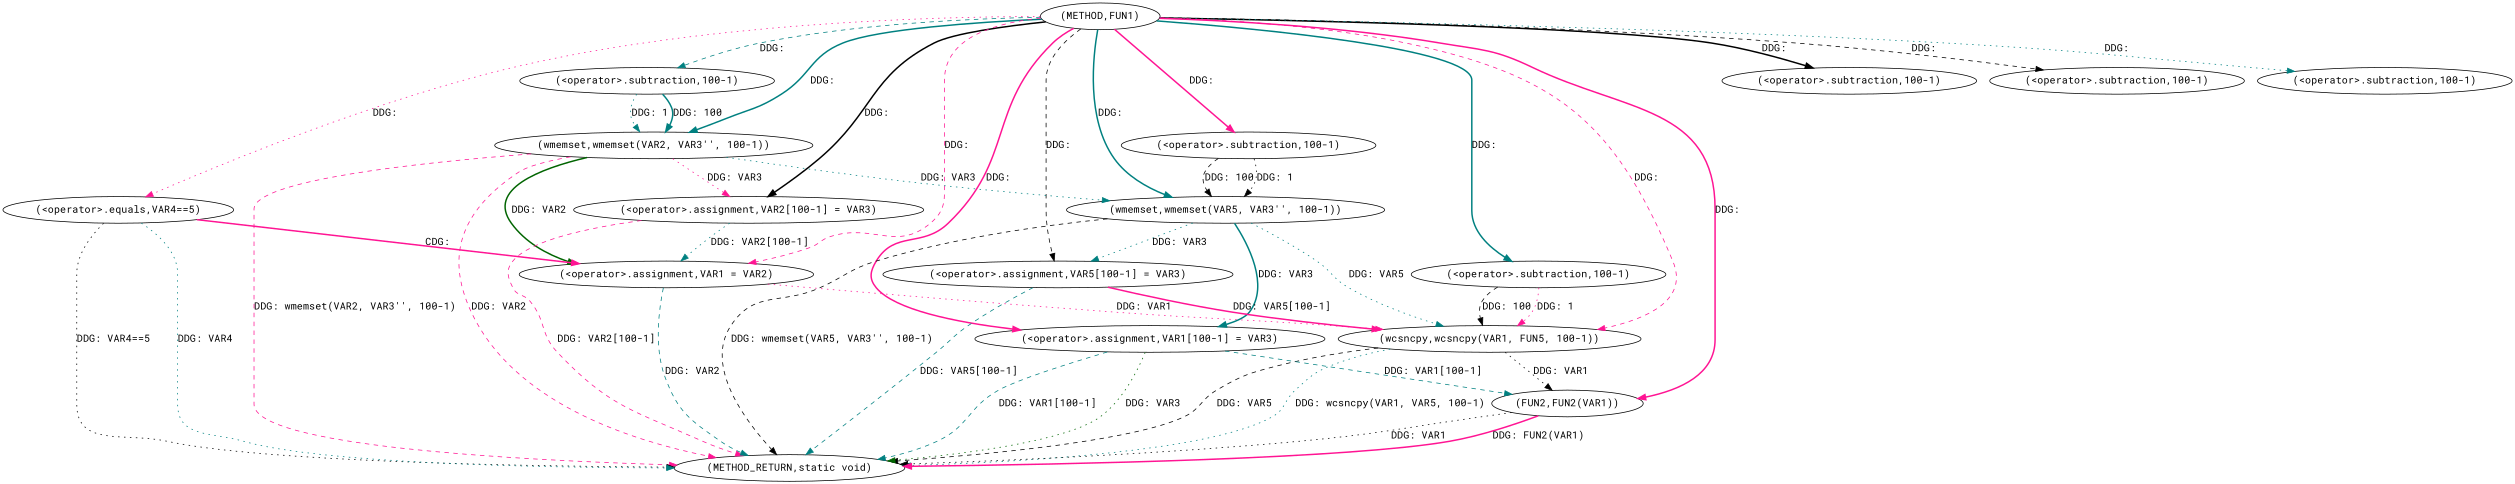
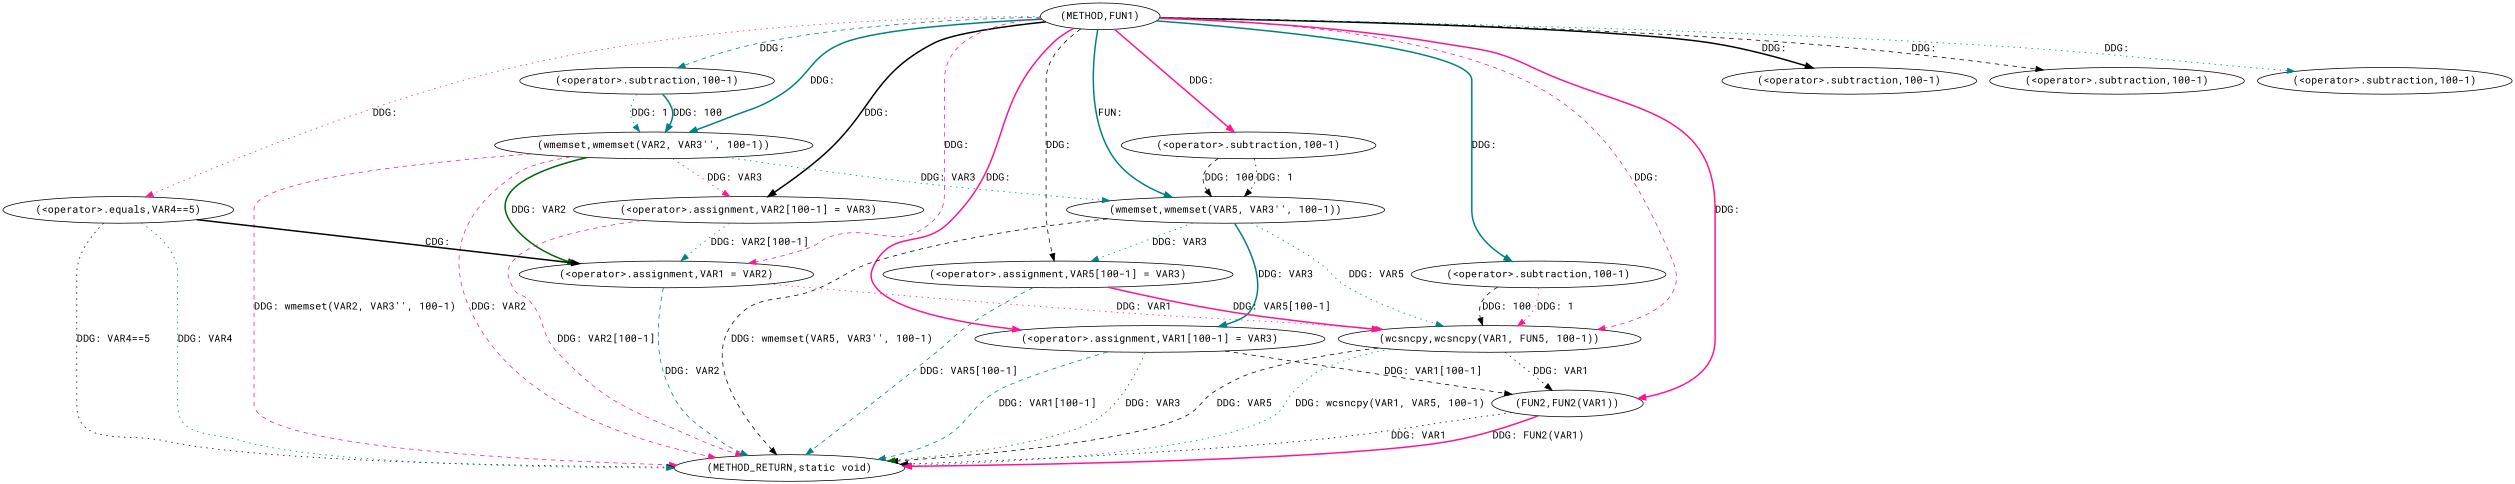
edge "(METHOD,FUN1)" -> "(wmemset,wmemset(VAR5, VAR3'', 100-1))": label "DDG: " -> "FUN: "
edge "(<operator>.equals,VAR4==5)" -> "(<operator>.assignment,VAR1 = VAR2)": color deeppink -> black
edge "(<operator>.assignment,VAR1[100-1] = VAR3)" -> "(FUN2,FUN2(VAR1))": color teal -> black
